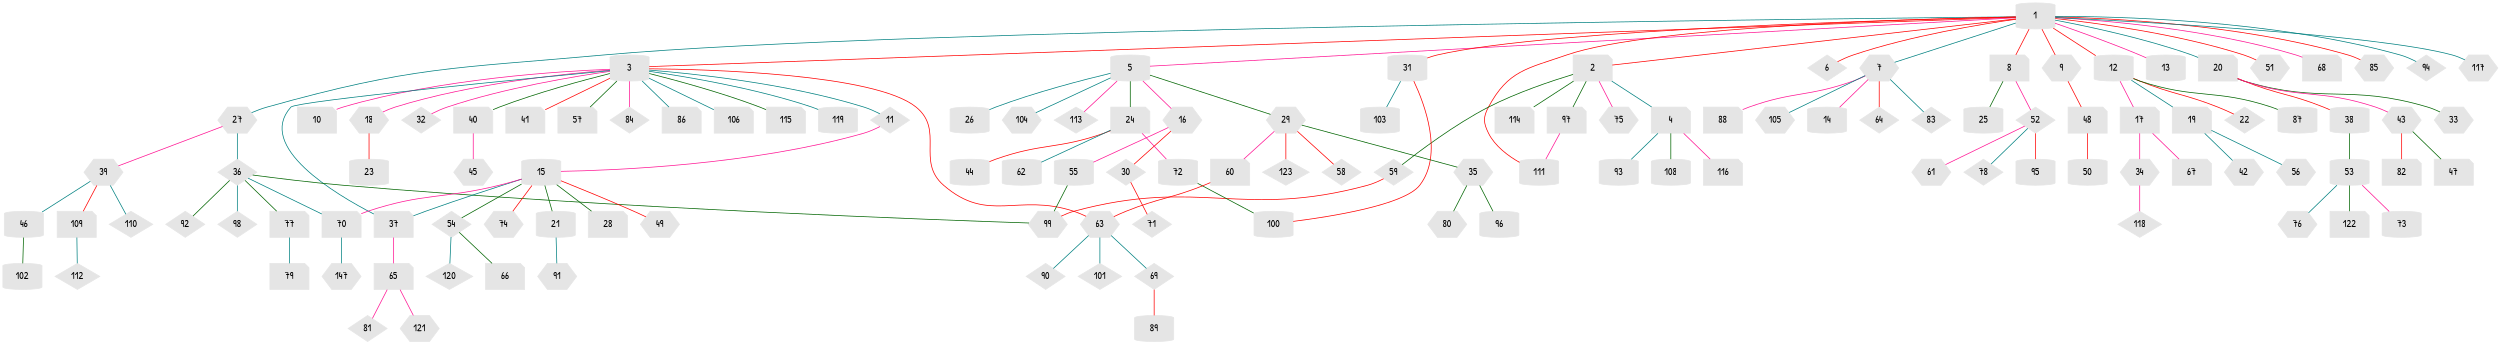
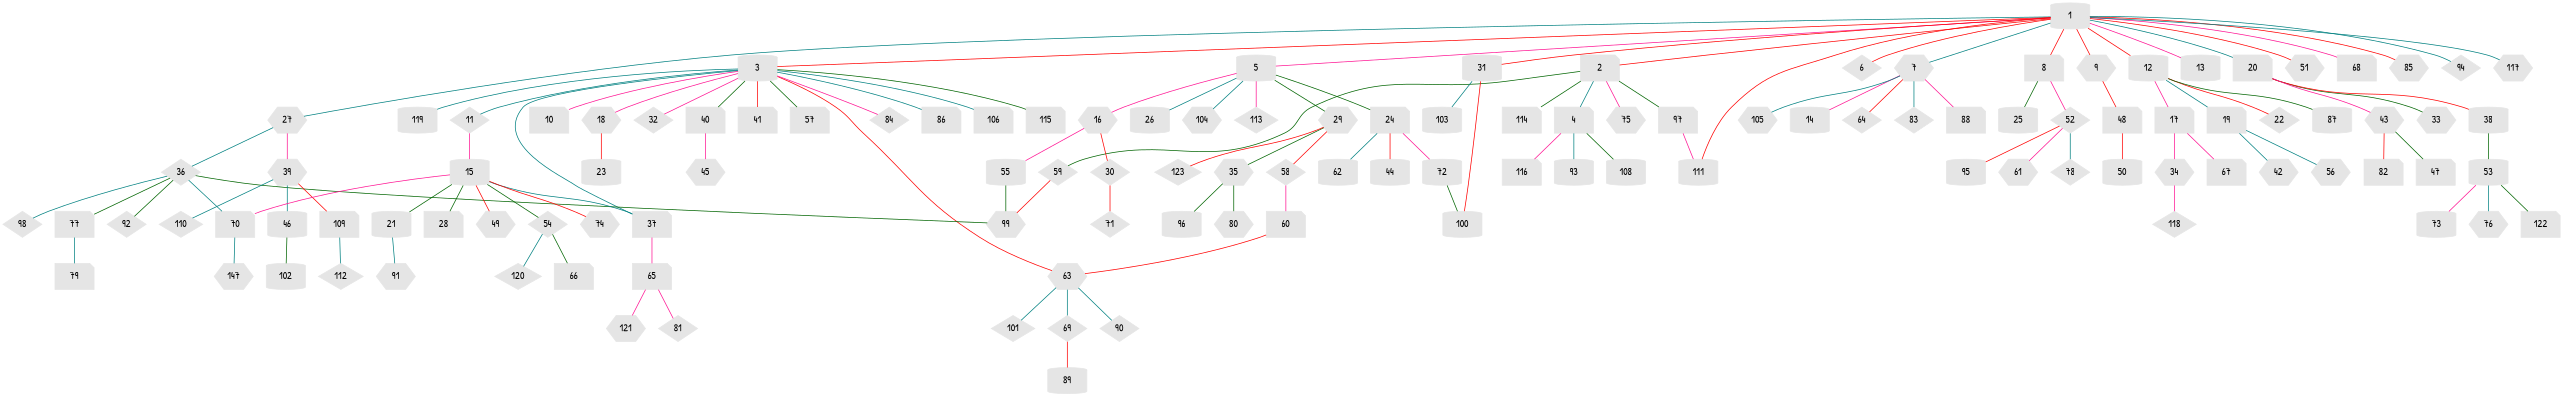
edge "29" -- "60": now "58" -- "60"
